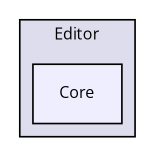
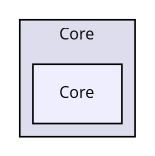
cluster "Editor": label "Editor" -> "Core"
